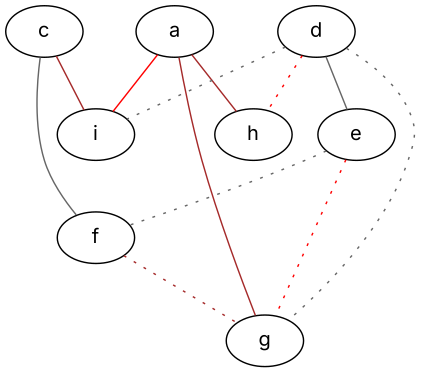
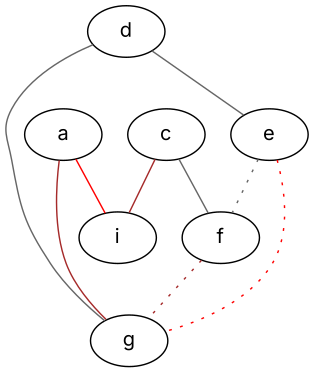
edge "d" -- "i": removed
node "h": removed
edge "d" -- "g": style dotted -> solid
